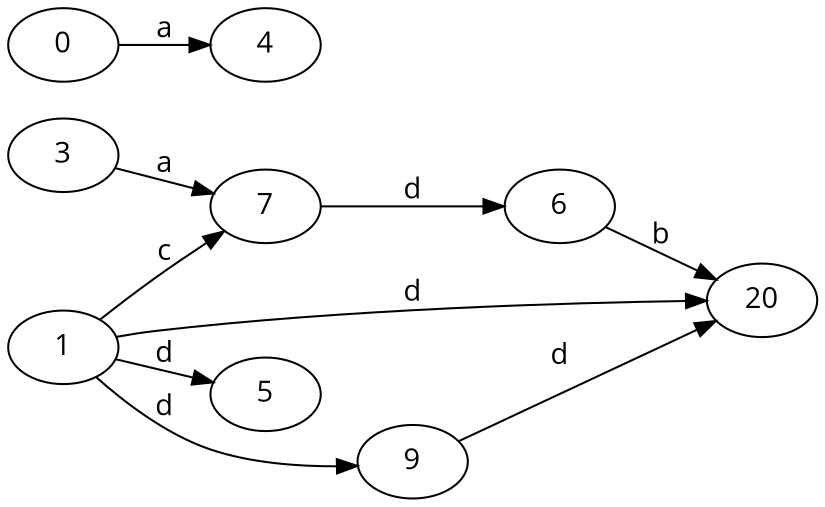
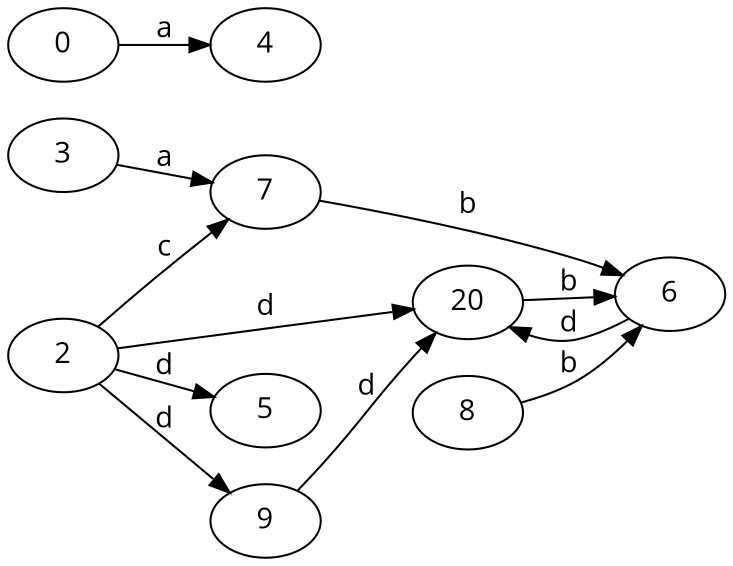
edge "7" -> "6": label "d" -> "b"
edge "6" -> "20": label "b" -> "d"
edge "20" -> "6": added, label "b"
node "1": label "1" -> "2"
node "8": added
